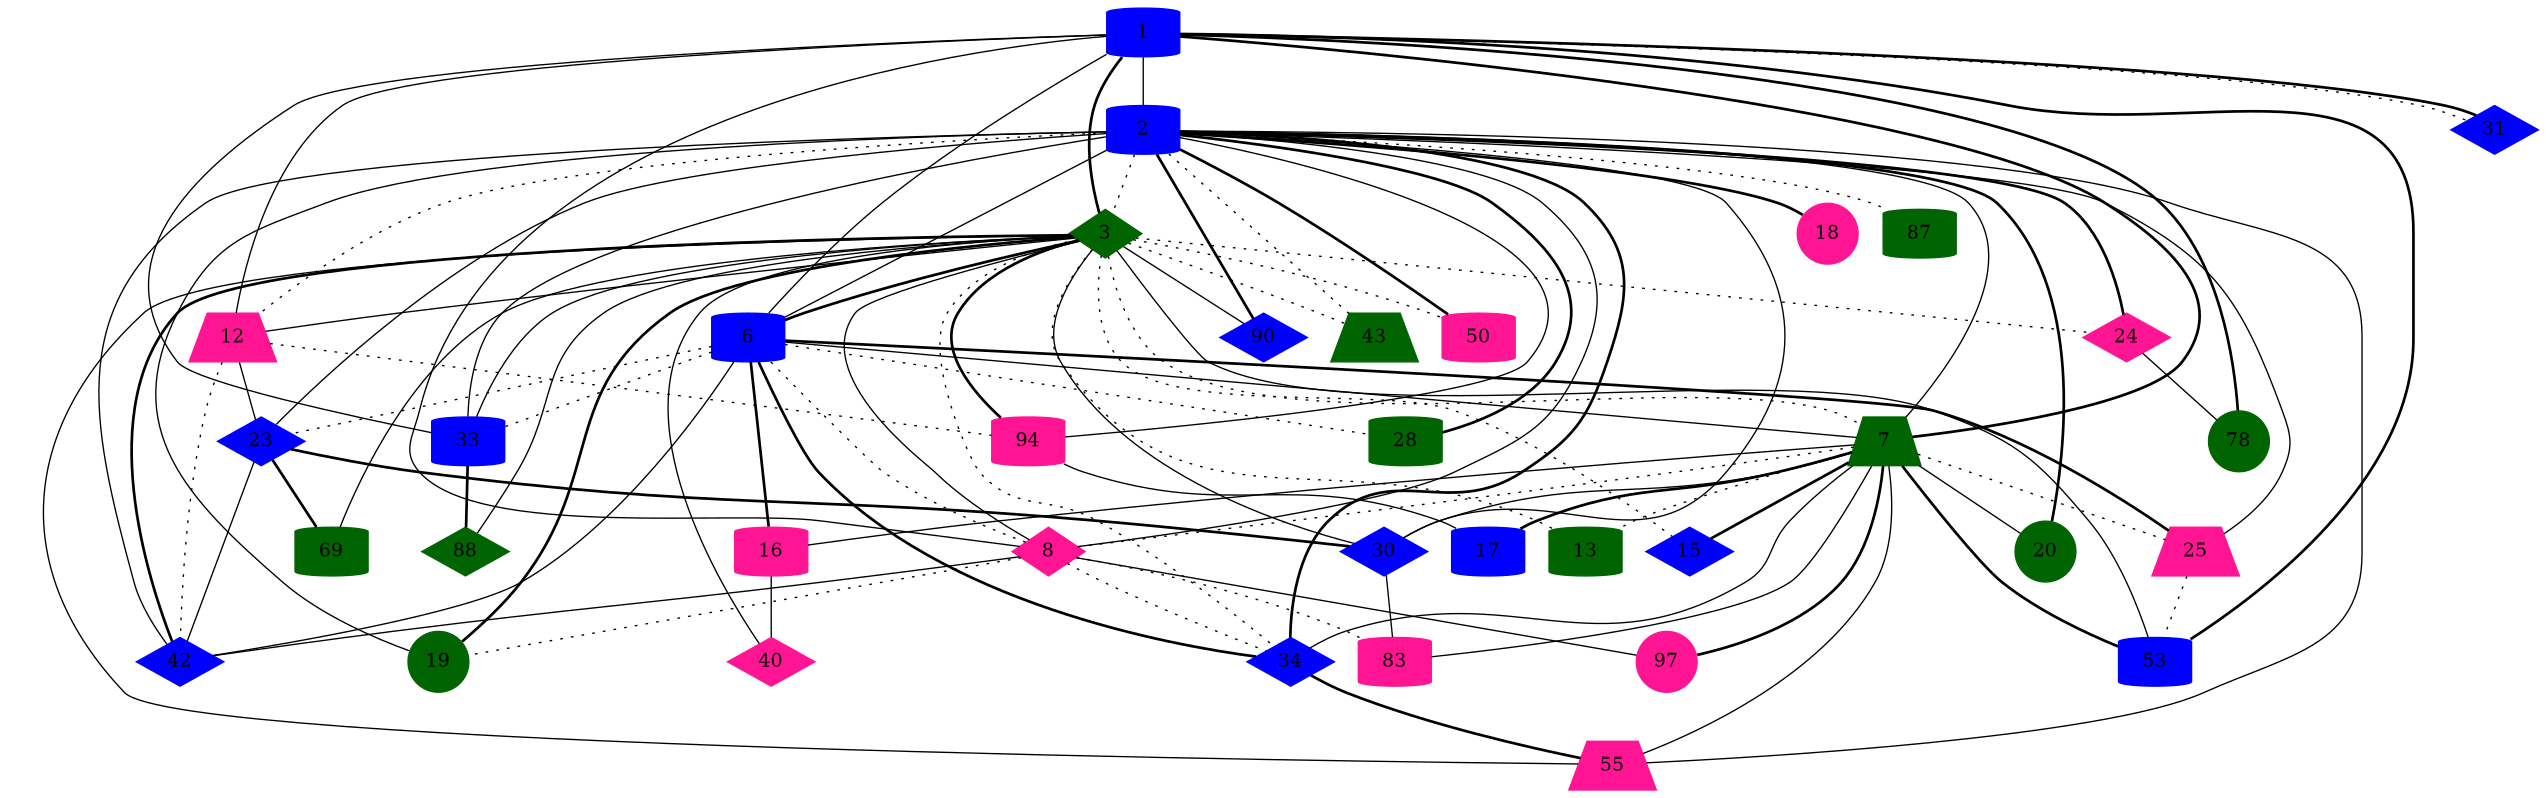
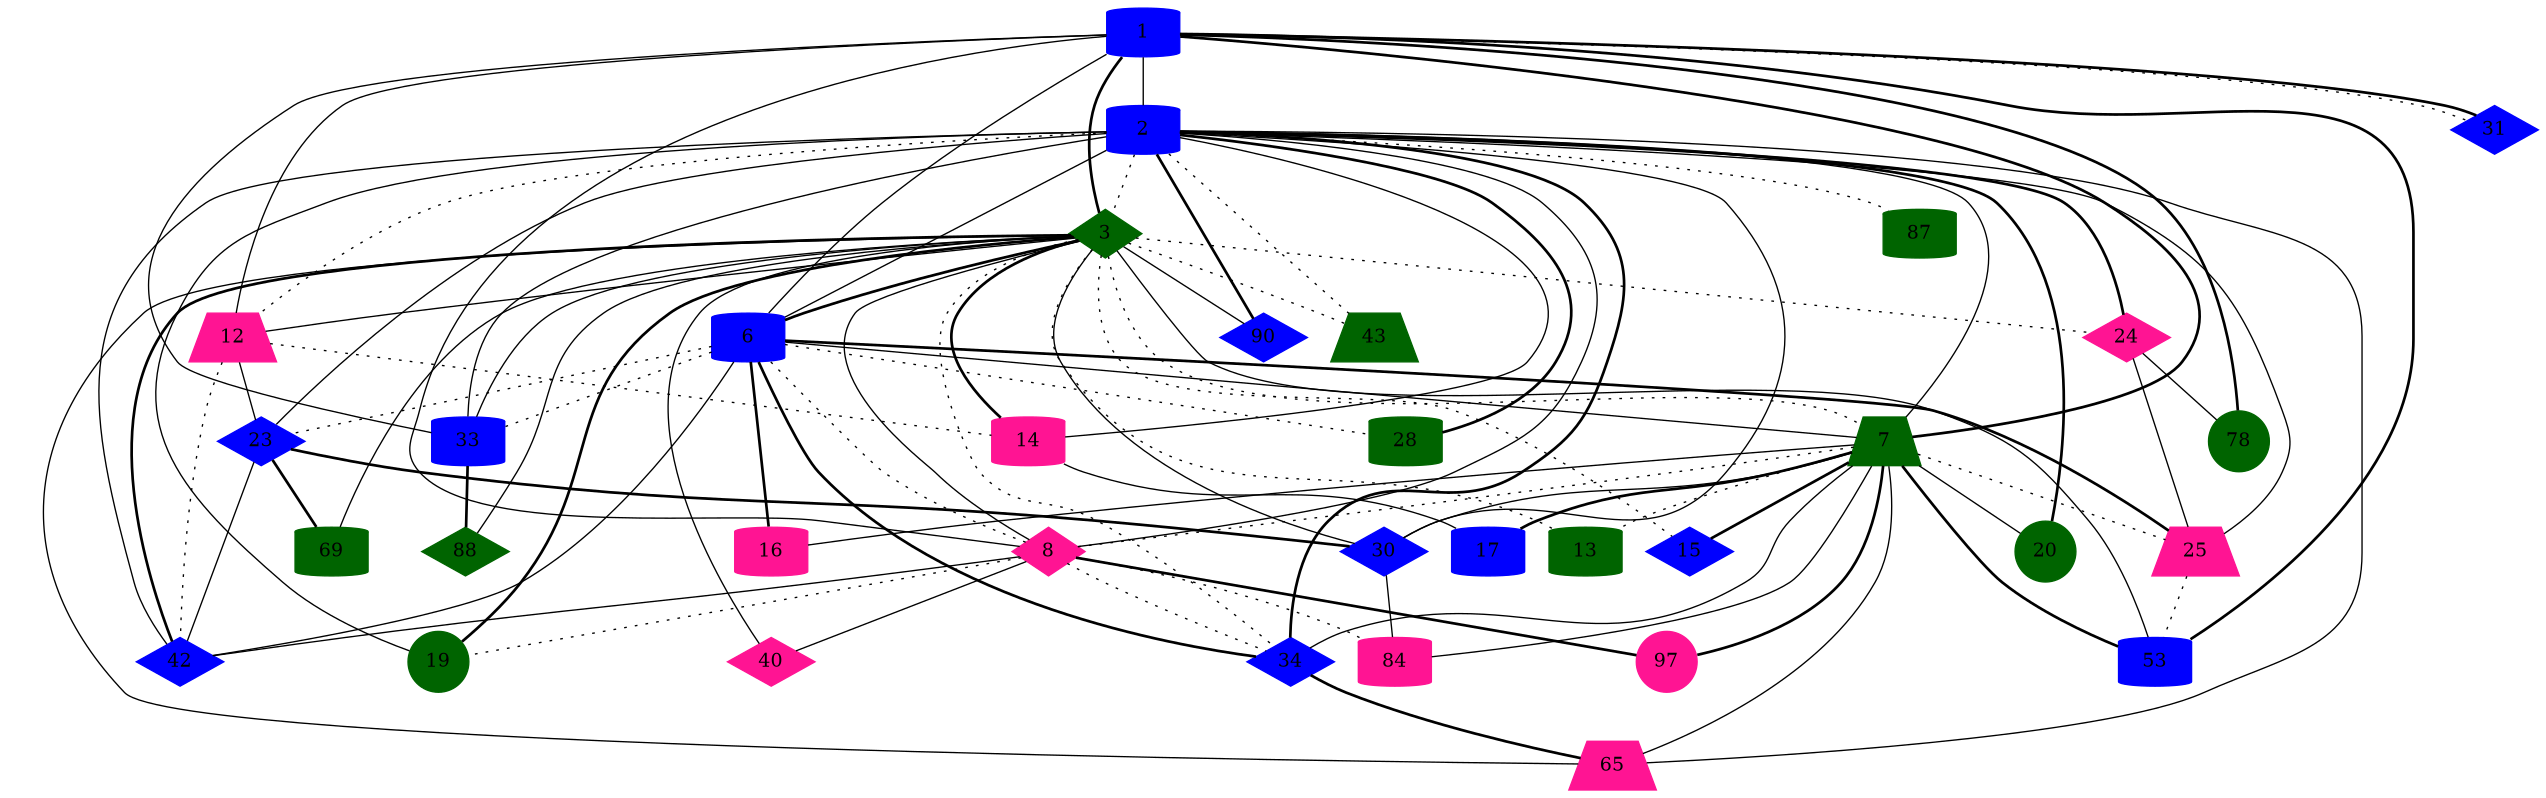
node "18": removed
node "50": removed
node "94": label "94" -> "14"
edge "24" -- "25": added
edge "8" -- "97": style solid -> bold
edge "16" -- "40": now "8" -- "40"
node "83": label "83" -> "84"
node "55": label "55" -> "65"
